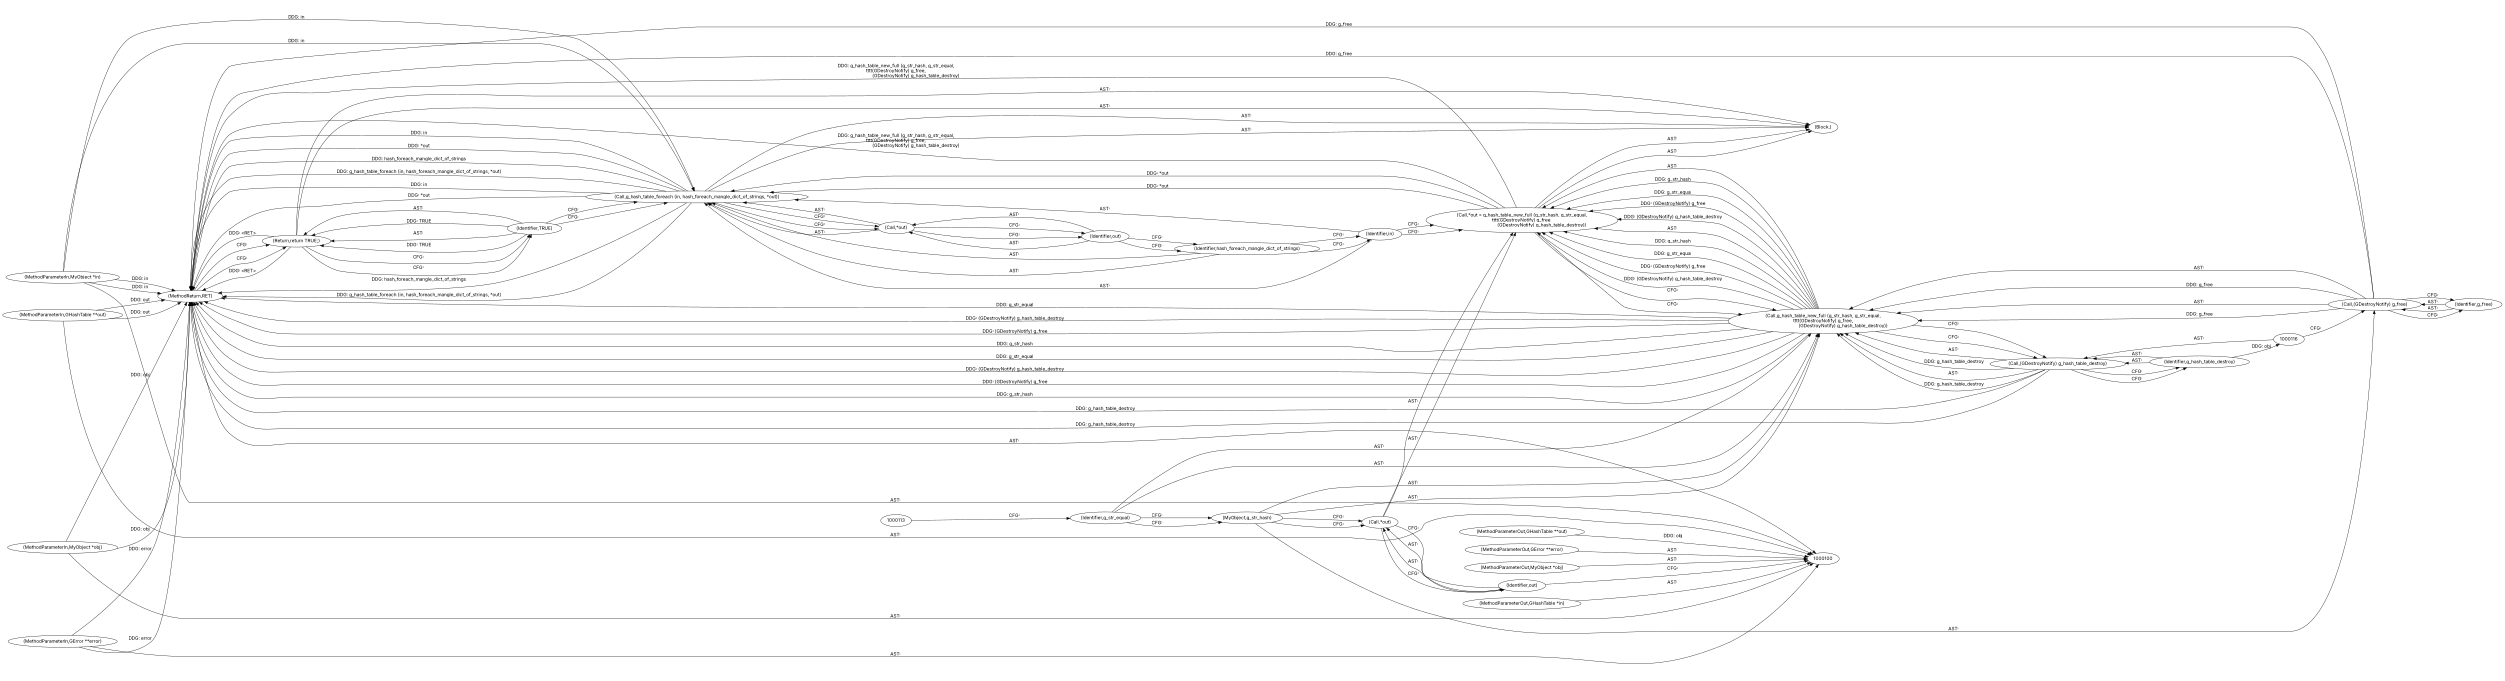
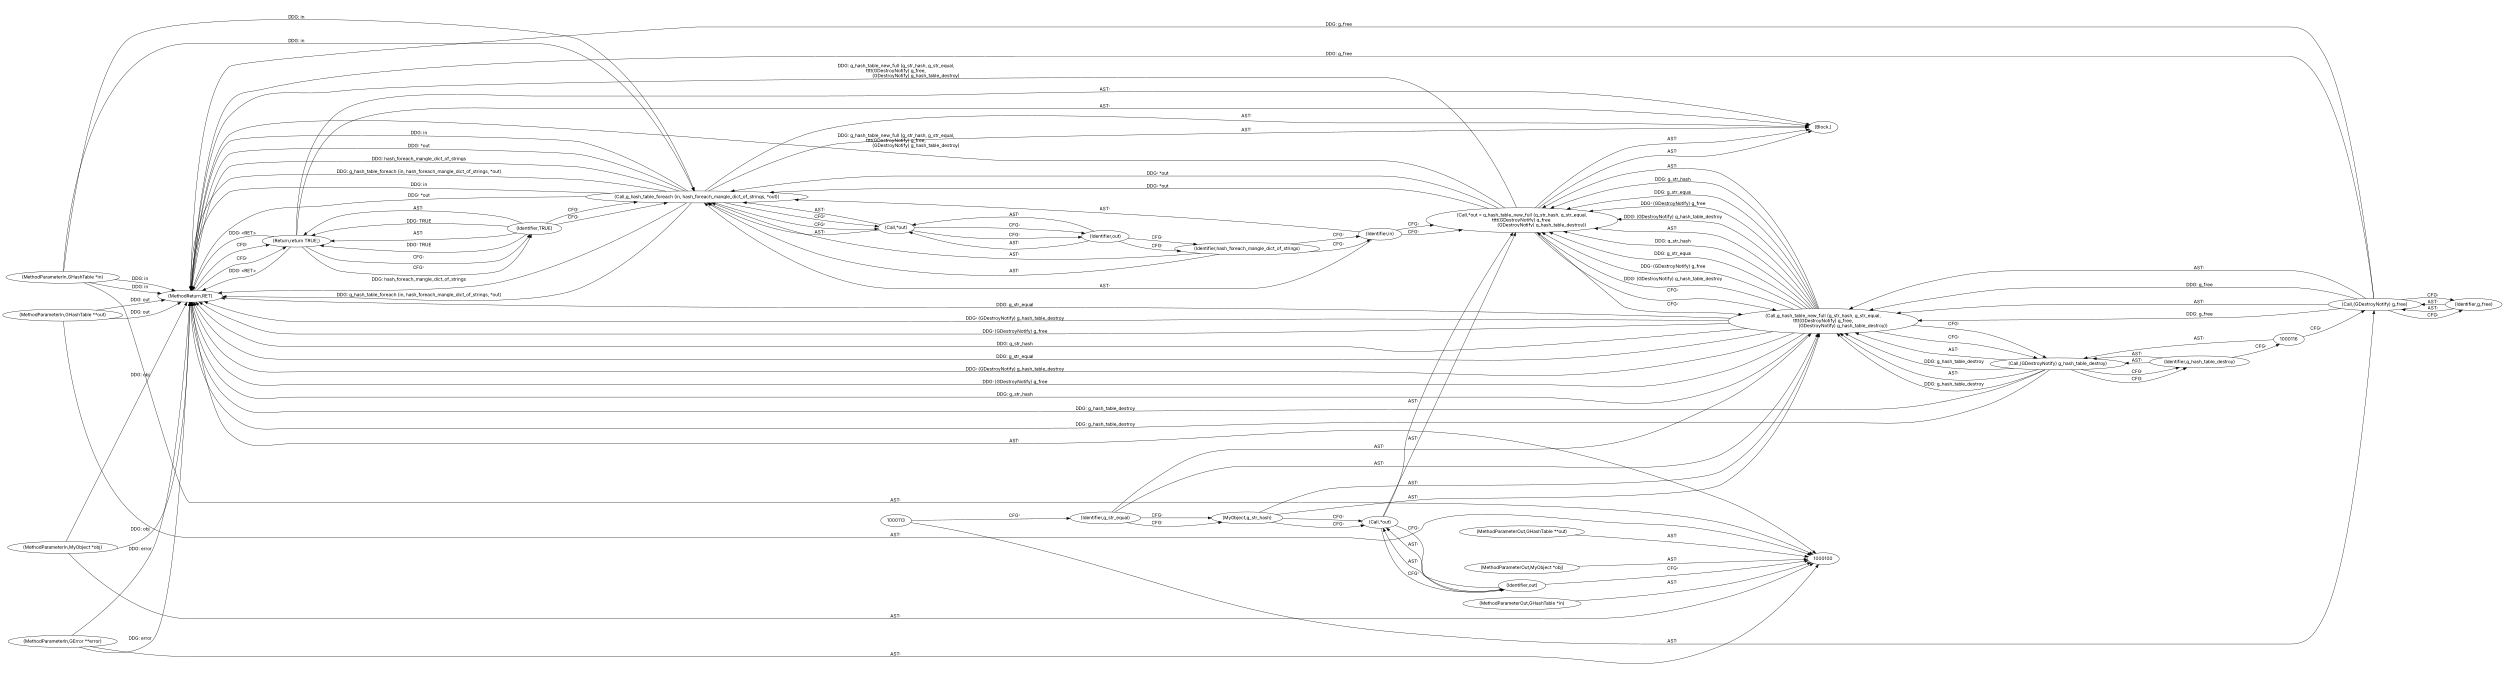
node "(MethodParameterIn,MyObject *in)": label "(MethodParameterIn,MyObject *in)" -> "(MethodParameterIn,GHashTable *in)"
edge "(Identifier,g_hash_table_destroy)" -> "1000116": label "DDG: obj" -> "CFG: "
edge "(MethodParameterOut,GHashTable **out)" -> "1000100": label "DDG: obj" -> "AST: "
node "(MethodParameterOut,GError **error)": removed
edge "(MyObject,g_str_hash)" -> "(Call,(GDestroyNotify) g_free)": now "1000113" -> "(Call,(GDestroyNotify) g_free)"
